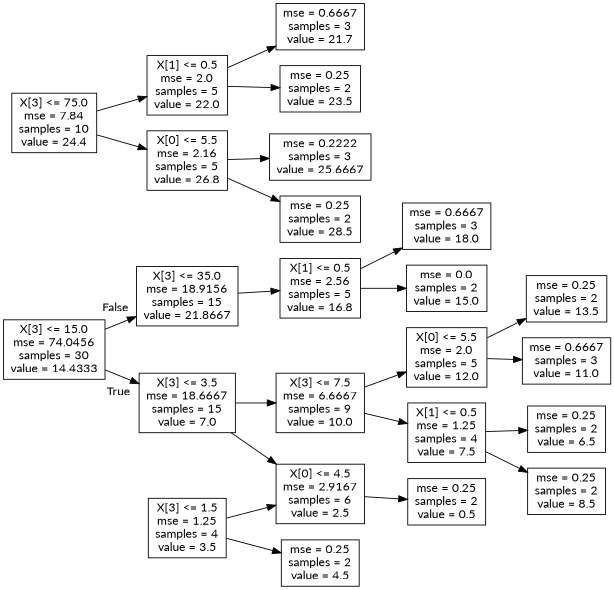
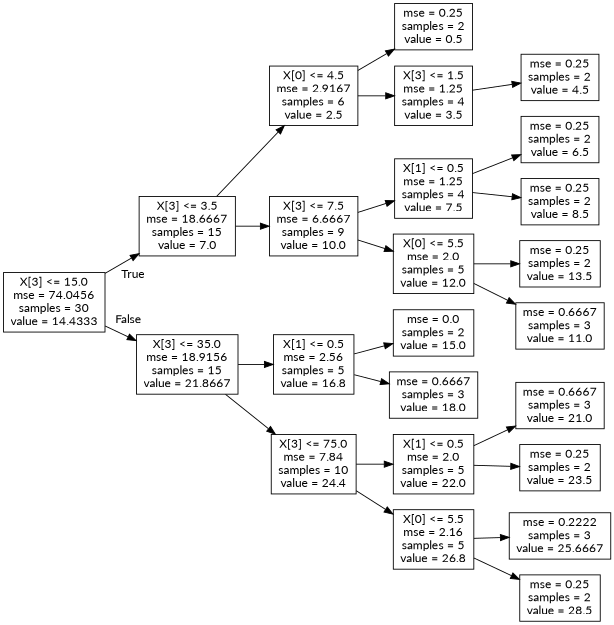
node "mse = 0.6667 samples = 3 value = 21.7": label "mse = 0.6667 samples = 3 value = 21.7" -> "mse = 0.6667 samples = 3 value = 21.0"
edge "X[3] <= 35.0 mse = 18.9156 samples = 15 value = 21.8667" -> "X[3] <= 75.0 mse = 7.84 samples = 10 value = 24.4": added
edge "X[3] <= 1.5 mse = 1.25 samples = 4 value = 3.5" -> "X[0] <= 4.5 mse = 2.9167 samples = 6 value = 2.5": reversed
